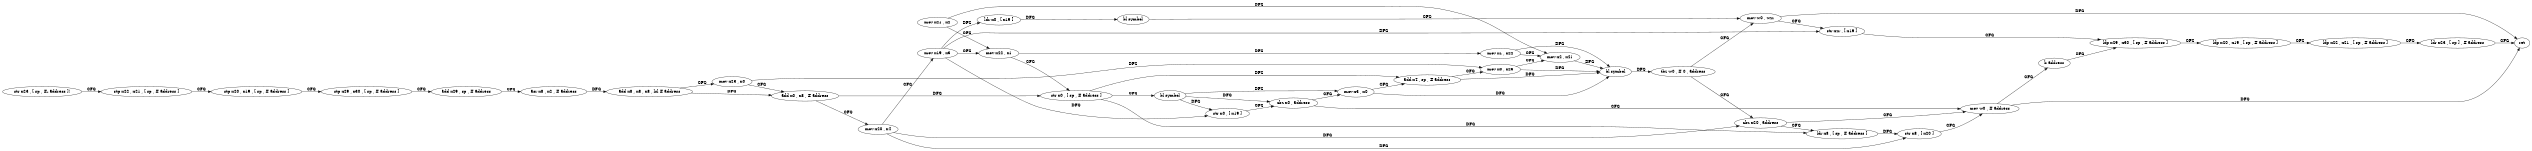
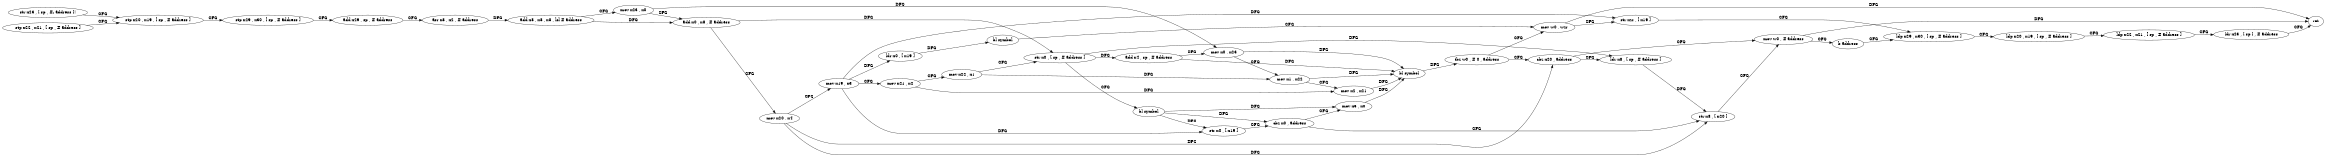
edge "mov x19 , x3" -> "mov x22 , x1": now "mov x19 , x3" -> "mov x21 , x2"
edge "mov x0 , x23" -> "mov x2 , x21": now "mov x0 , x23" -> "mov x1 , x22"
edge "mov x3 , x0" -> "add x4 , sp , # address": removed, label "CFG"
edge "str x23 , [ sp , #- address ]!" -> "stp x22 , x21 , [ sp , # address ]": now "str x23 , [ sp , #- address ]!" -> "stp x20 , x19 , [ sp , # address ]"
edge "cbz x0 , address" -> "mov w0 , # address": now "cbz x0 , address" -> "str x8 , [ x20 ]"
